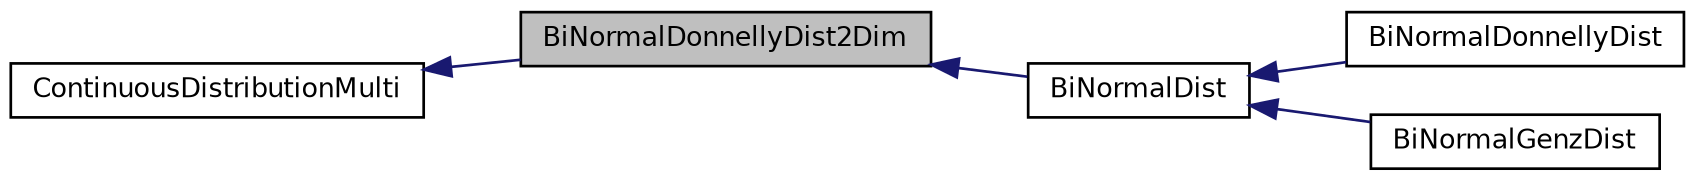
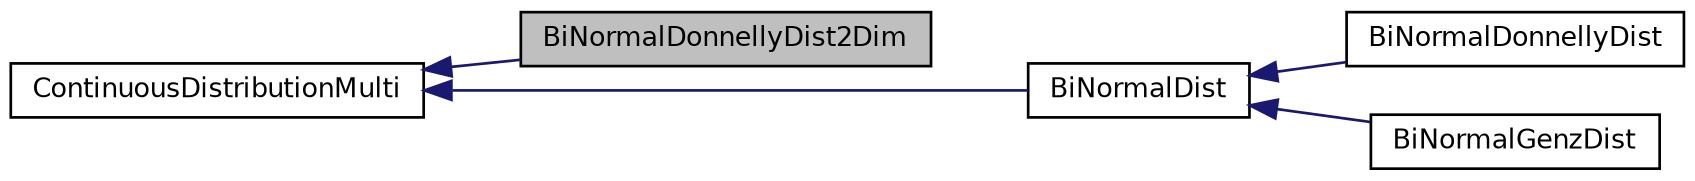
edge "BiNormalDist" -> "BiNormalDonnellyDist2Dim": now "BiNormalDist" -> "ContinuousDistributionMulti"
